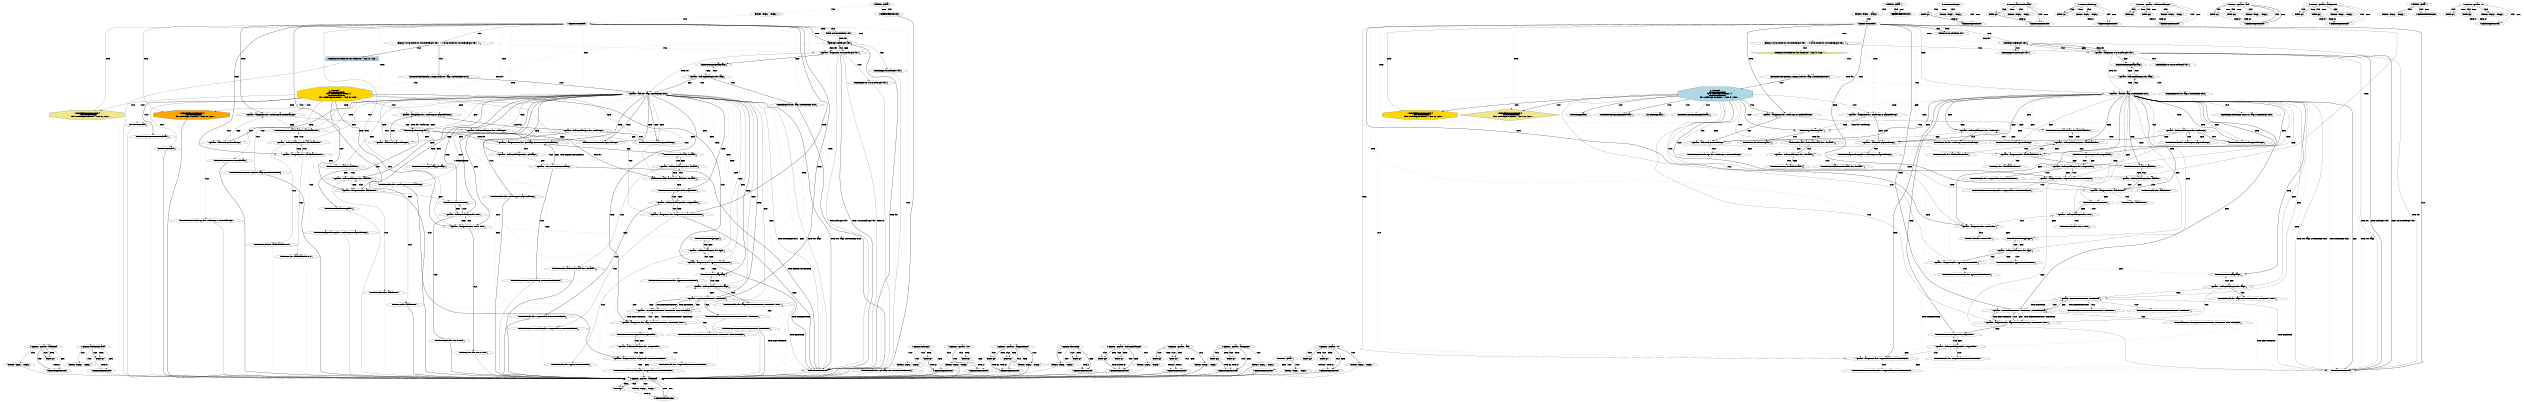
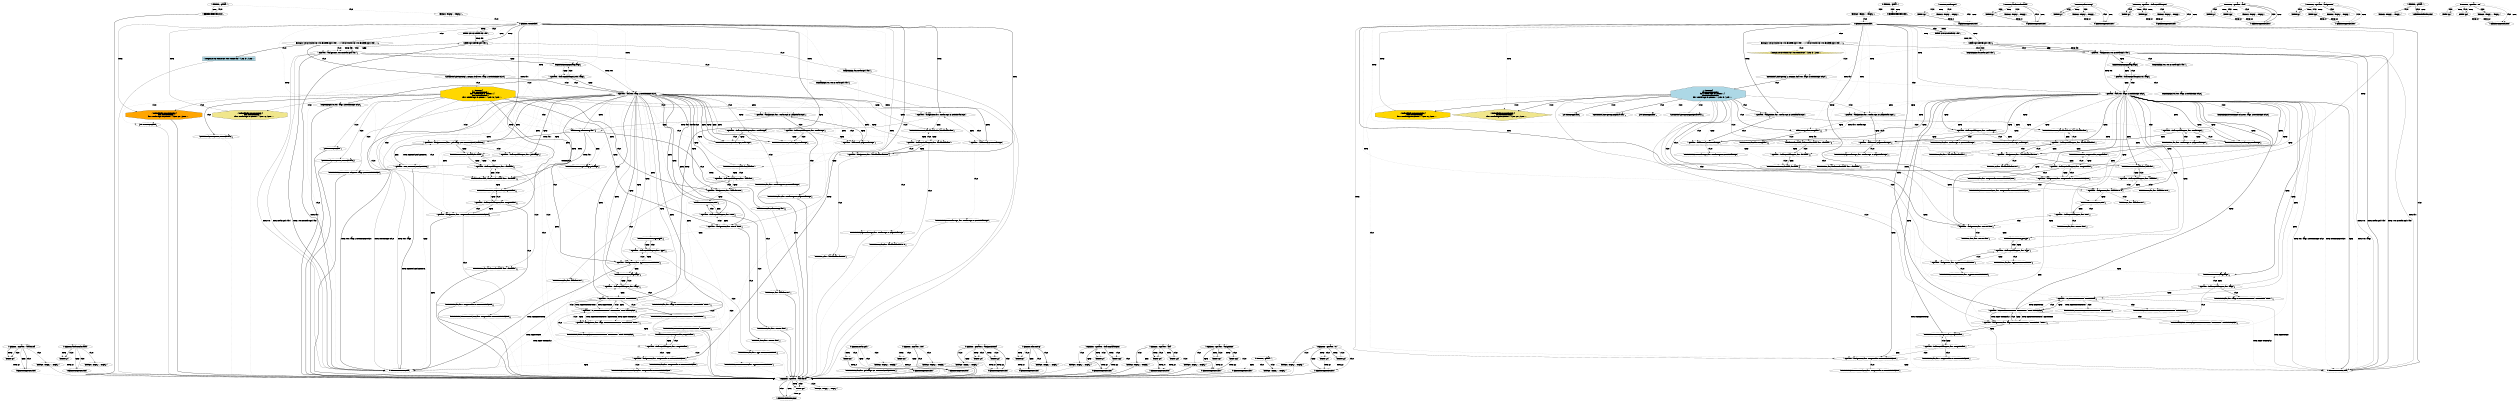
node "(IDENTIFIER,IFF_TX_SKB_SHARING,~IFF_TX_SKB_SHARING)": removed
